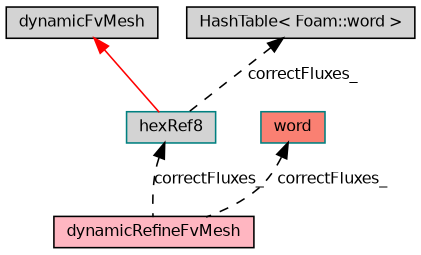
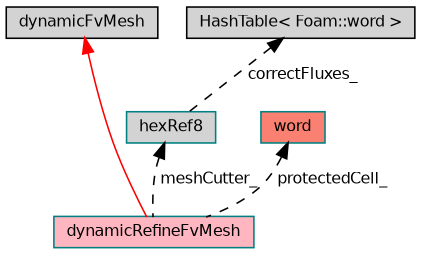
edge "hexRef8" -> "dynamicFvMesh": now "dynamicRefineFvMesh" -> "dynamicFvMesh"
edge "dynamicRefineFvMesh" -> "hexRef8": label " correctFluxes_" -> " meshCutter_"
edge "dynamicRefineFvMesh" -> "word": label " correctFluxes_" -> " protectedCell_"
node "dynamicRefineFvMesh": color black -> teal
